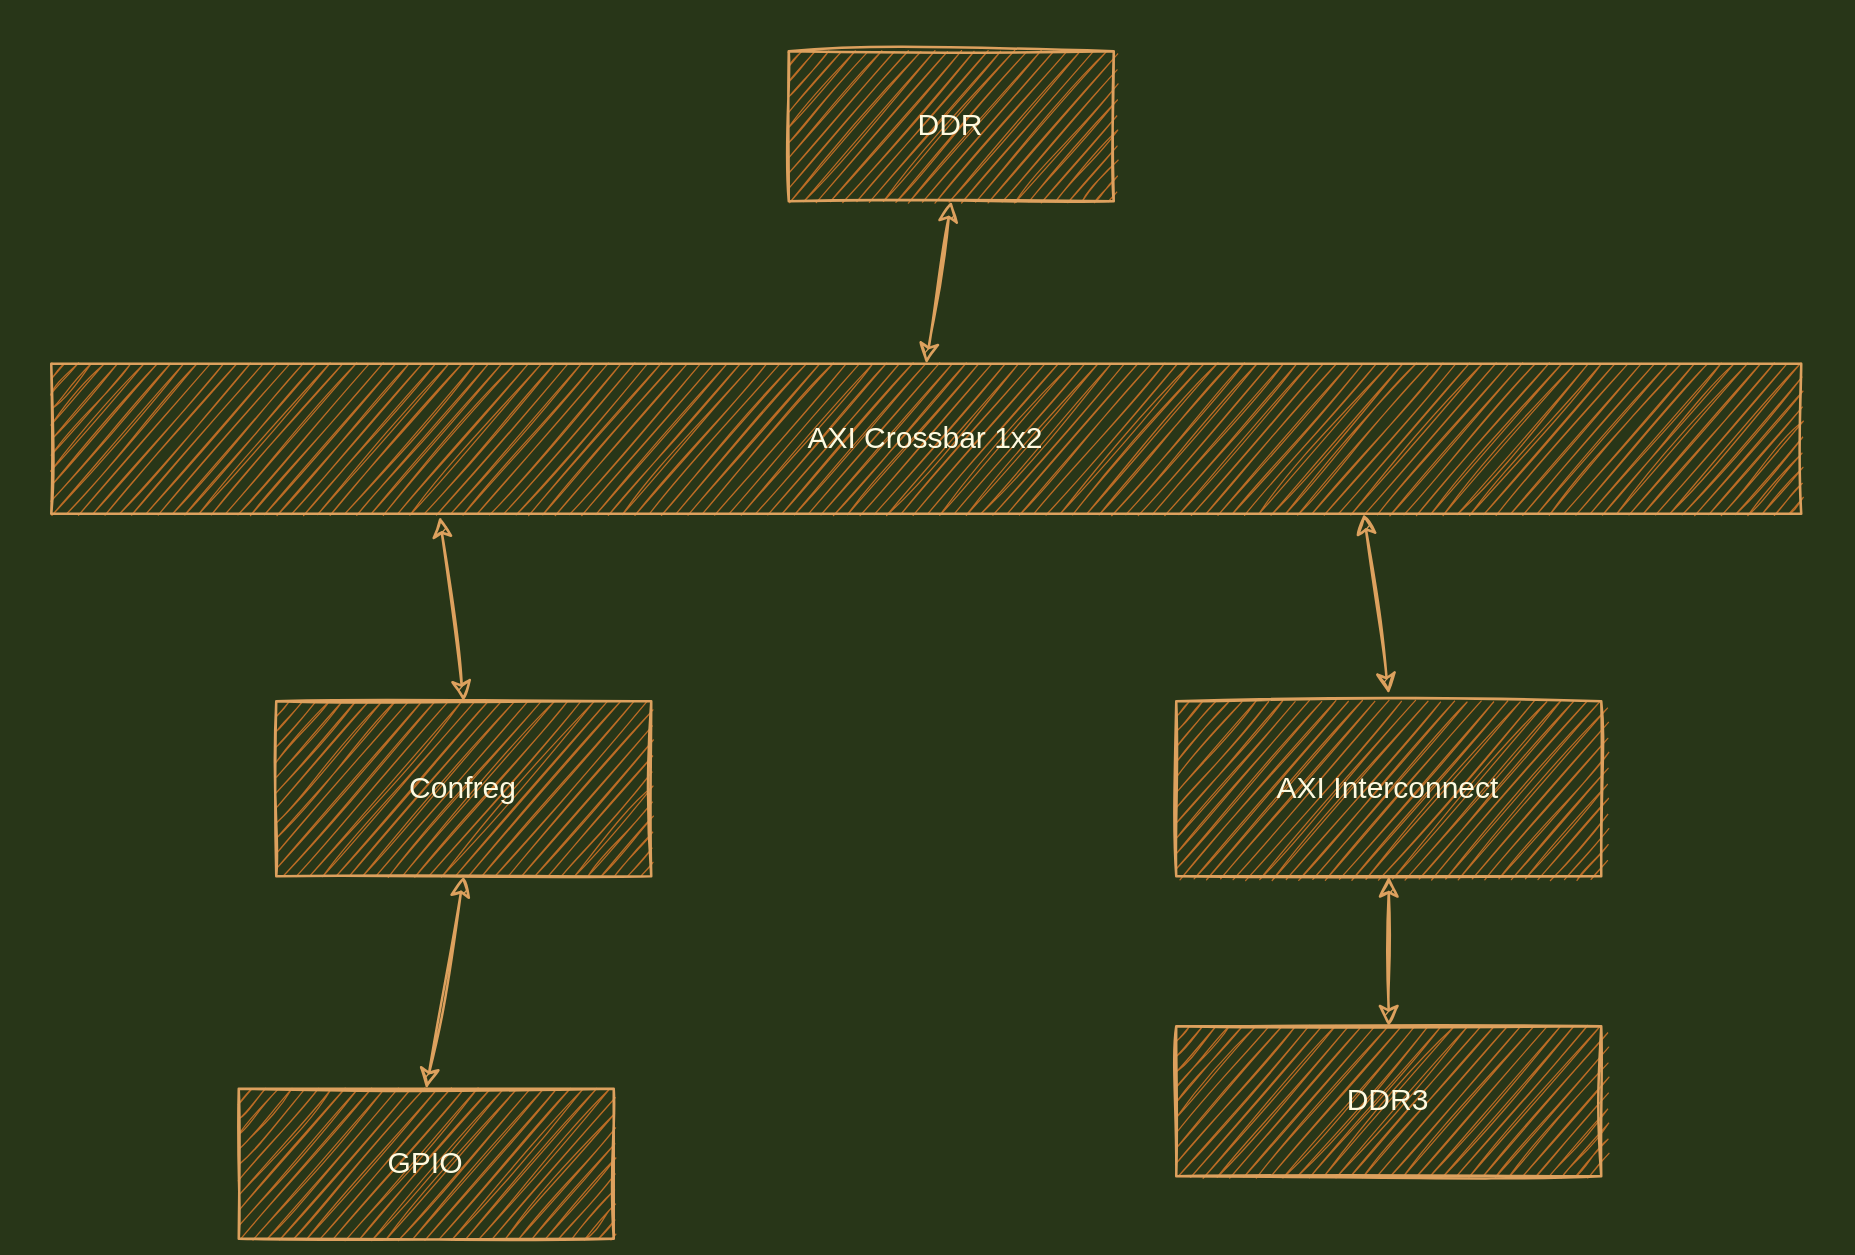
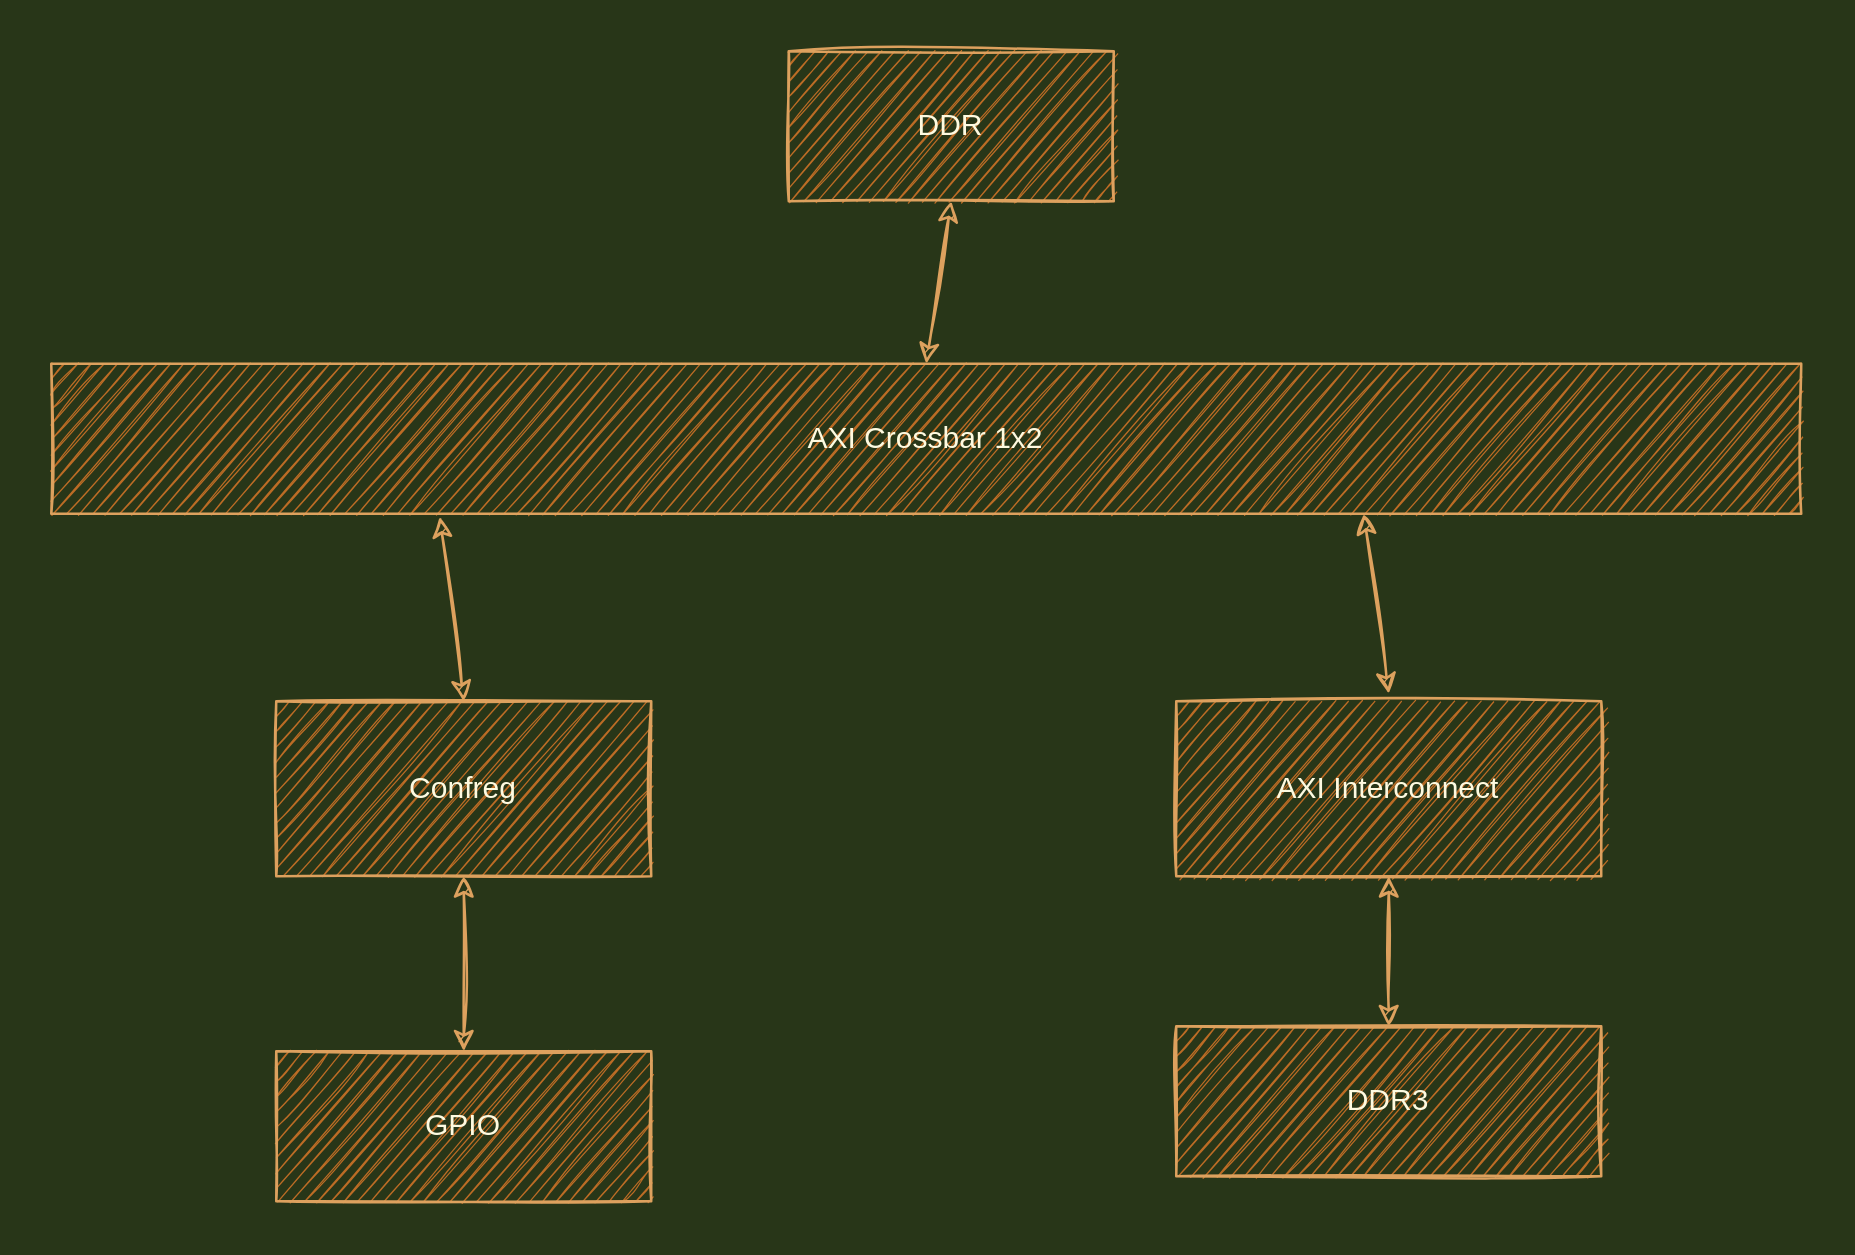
node "GPIO": moved (426, 1164) -> (464, 1126)
